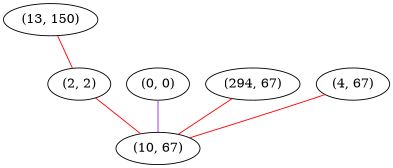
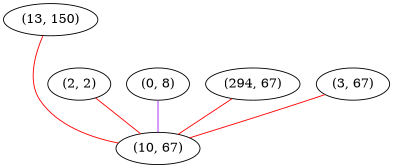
edge "(13, 150)" -- "(2, 2)": now "(13, 150)" -- "(10, 67)"
node "(0, 0)": label "(0, 0)" -> "(0, 8)"
node "(4, 67)": label "(4, 67)" -> "(3, 67)"
